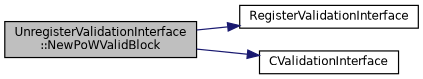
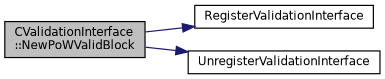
node "UnregisterValidationInterface ::NewPoWValidBlock": label "UnregisterValidationInterface ::NewPoWValidBlock" -> "CValidationInterface ::NewPoWValidBlock"
node "CValidationInterface": label "CValidationInterface" -> "UnregisterValidationInterface"
